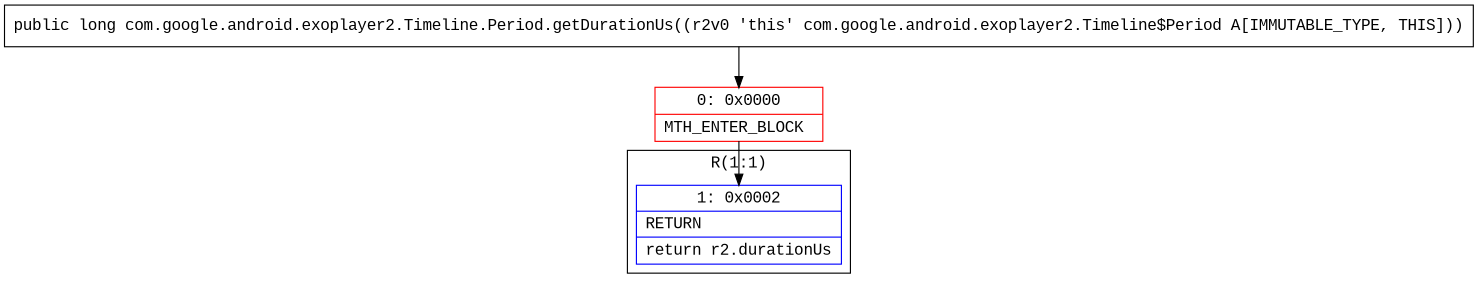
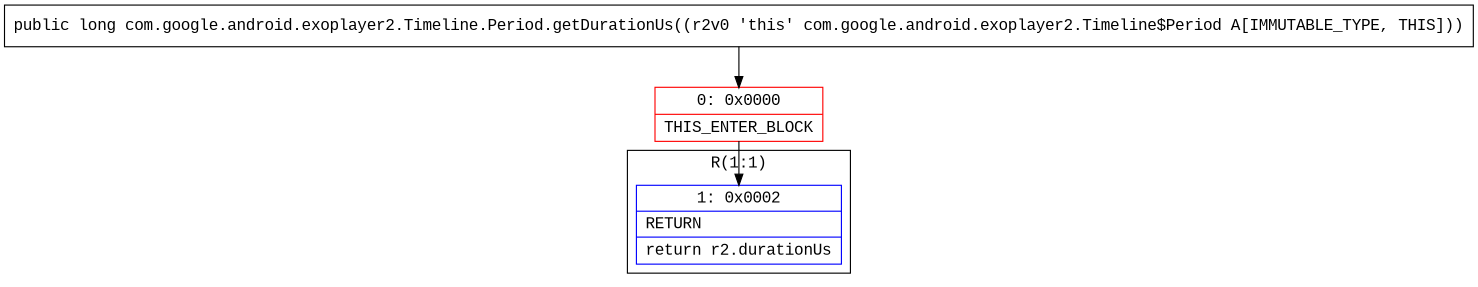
node "0: 0x0000": text "MTH_ENTER_BLOCK" -> "THIS_ENTER_BLOCK"
